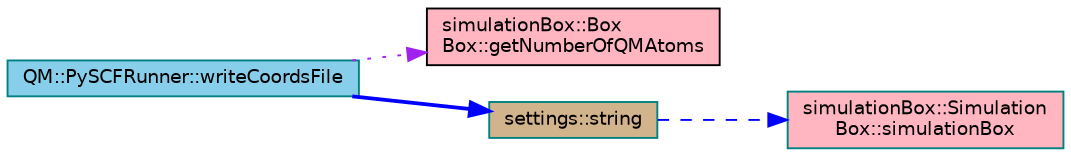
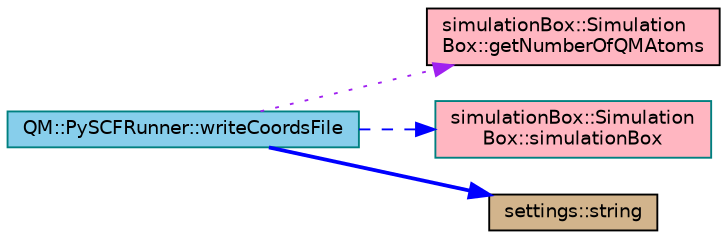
node "simulationBox::Box Box::getNumberOfQMAtoms": label "simulationBox::Box Box::getNumberOfQMAtoms" -> "simulationBox::Simulation Box::getNumberOfQMAtoms"
node "settings::string": color teal -> black
edge "settings::string" -> "simulationBox::Simulation Box::simulationBox": now "QM::PySCFRunner::writeCoordsFile" -> "simulationBox::Simulation Box::simulationBox"
